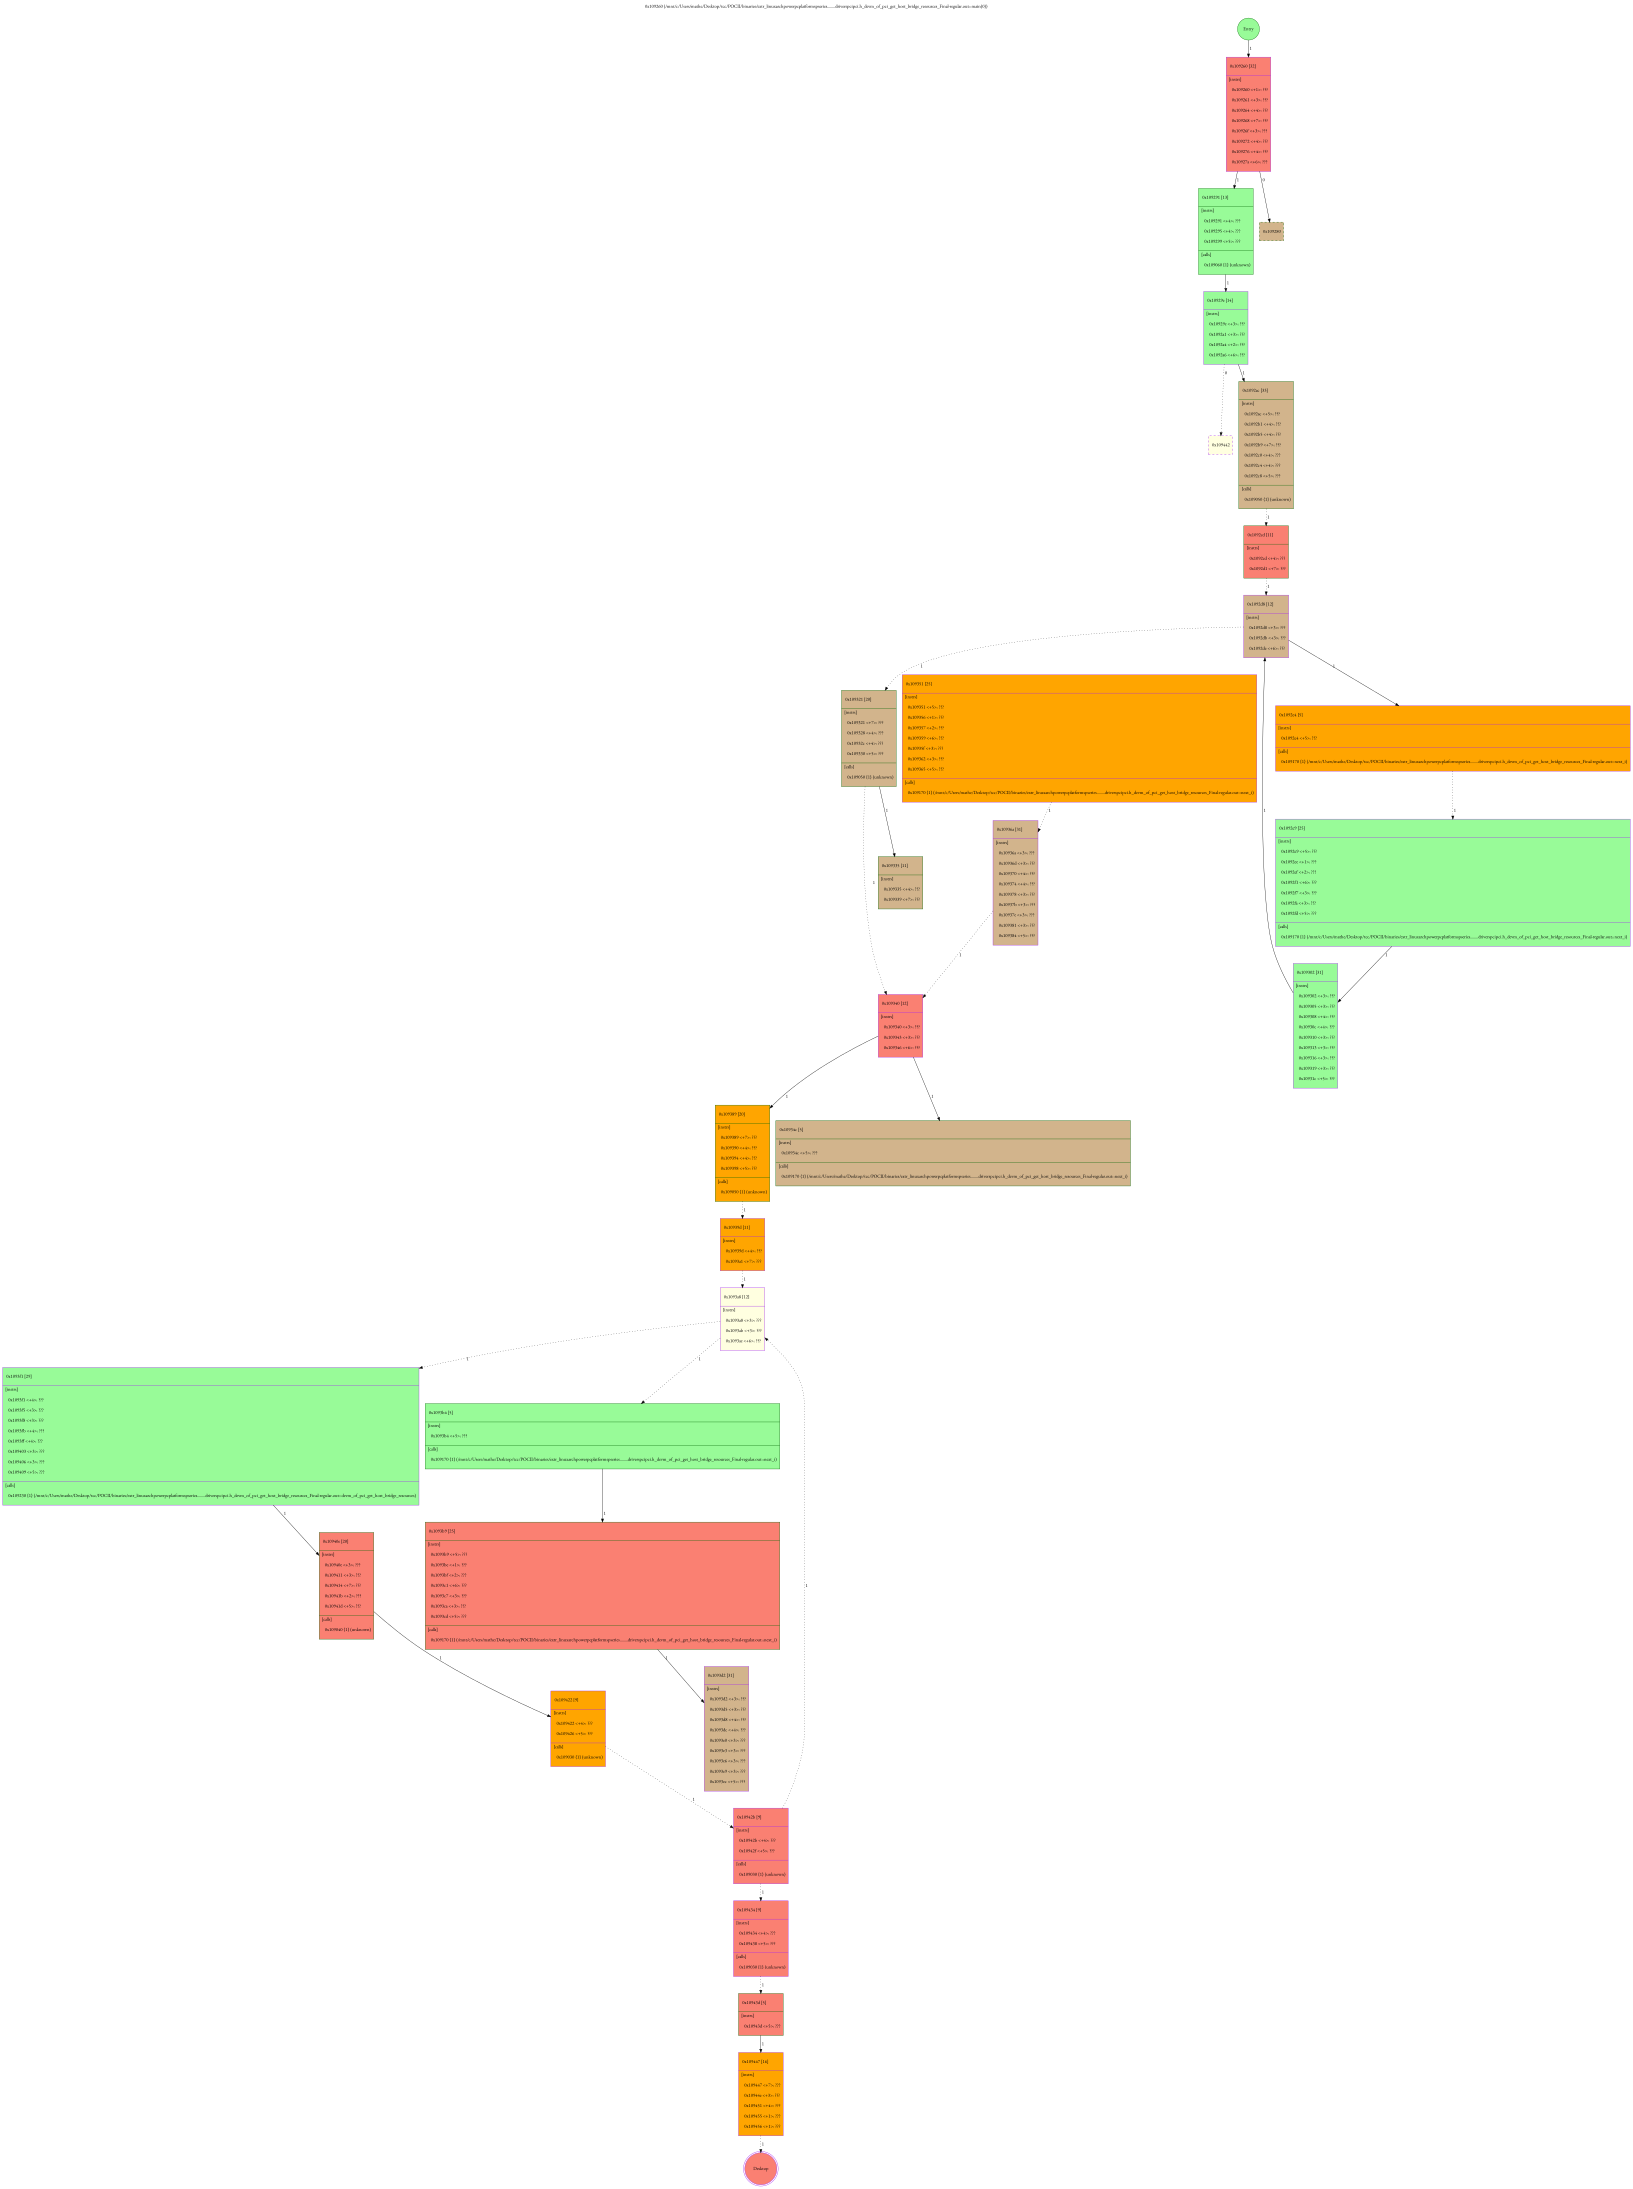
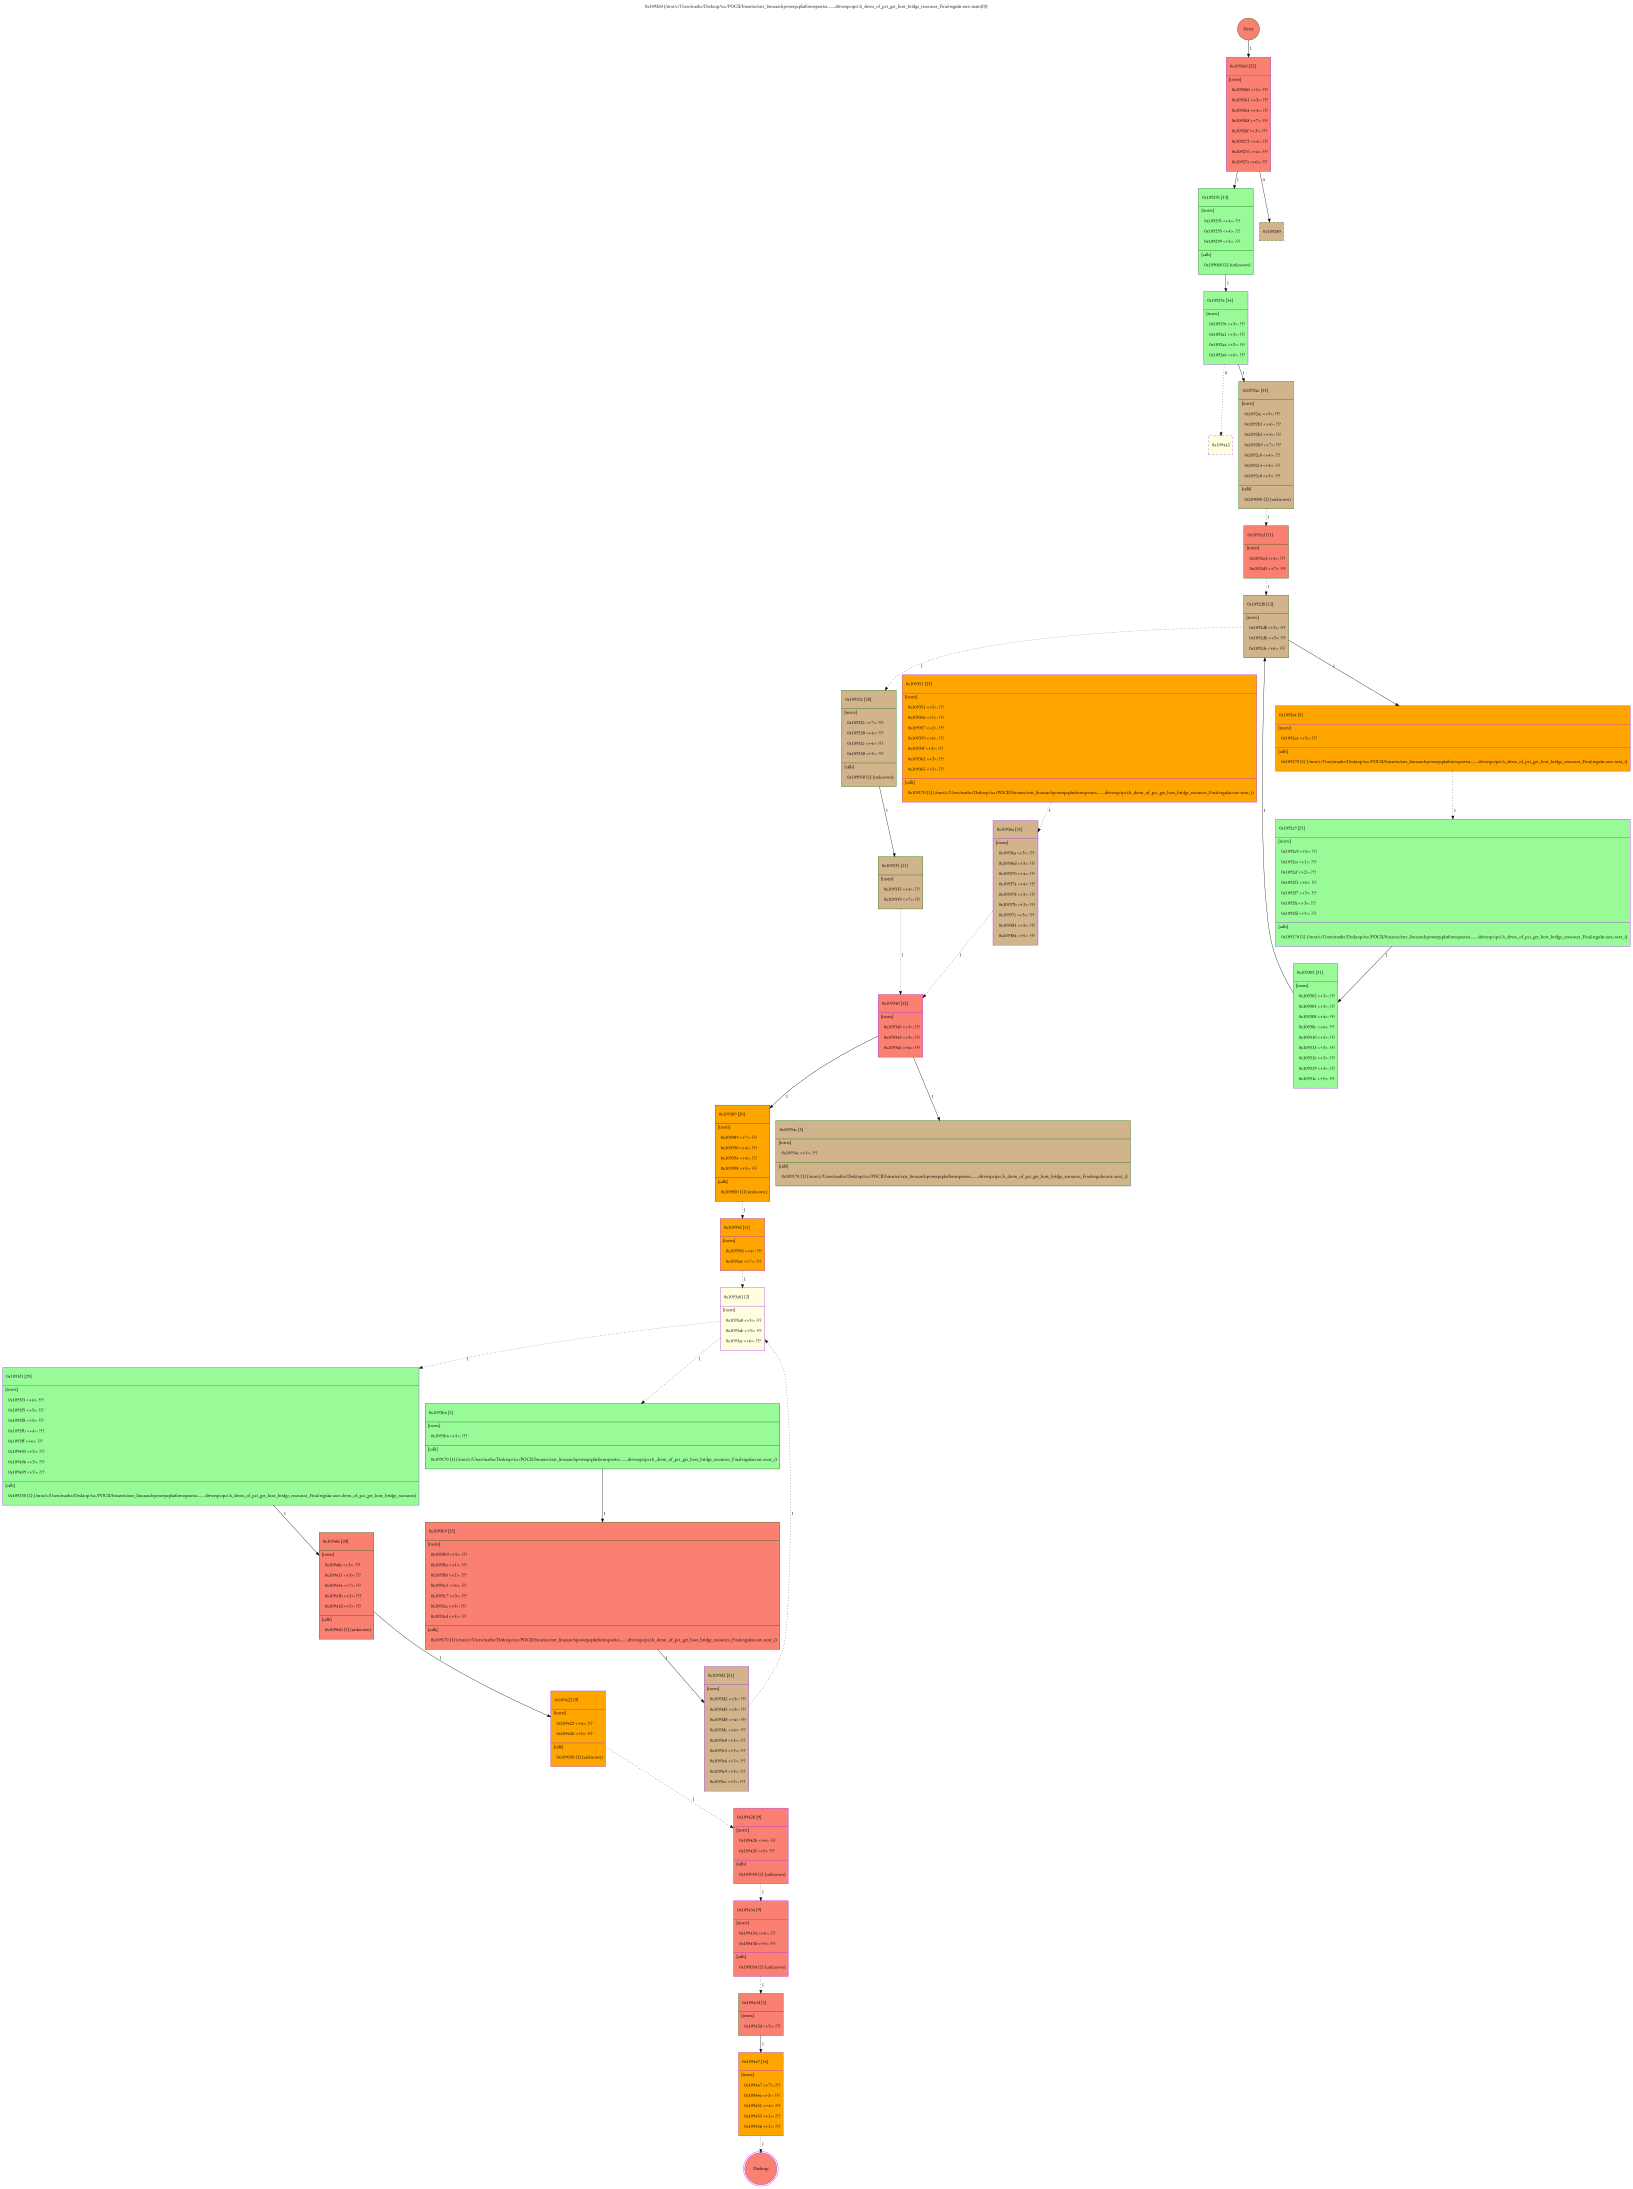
node "Entry": fillcolor palegreen -> salmon
node "0x1092d8 [12]": color purple -> darkgreen
edge "0x109321 [20]" -> "0x109340 [12]": now "0x109335 [11]" -> "0x109340 [12]"
edge "0x10942b [9]" -> "0x1093a8 [12]": now "0x1093d2 [31]" -> "0x1093a8 [12]"
